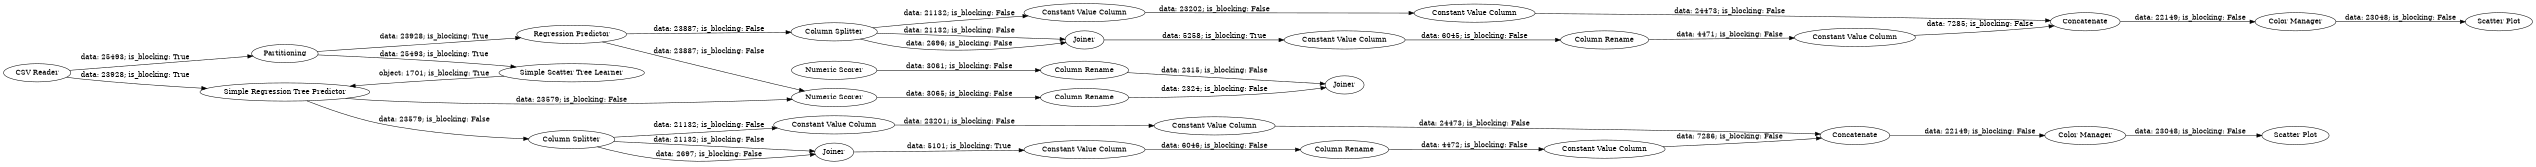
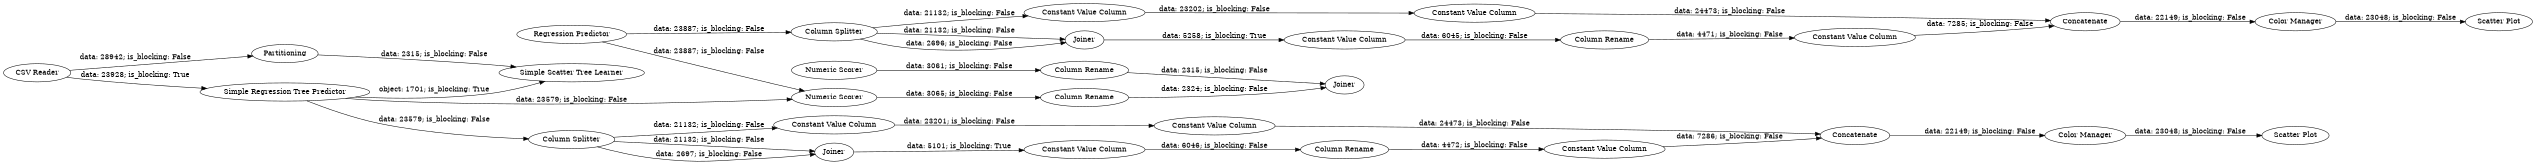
edge "Partitioning" -> "Regression Predictor": removed, label "data: 23928; is_blocking: True"
edge "Partitioning" -> "Simple Scatter Tree Learner": label "data: 25493; is_blocking: True" -> "data: 2315; is_blocking: False"
edge "CSV Reader" -> "Partitioning": label "data: 25493; is_blocking: True" -> "data: 28942; is_blocking: False"
edge "Simple Scatter Tree Learner" -> "Simple Regression Tree Predictor": reversed
